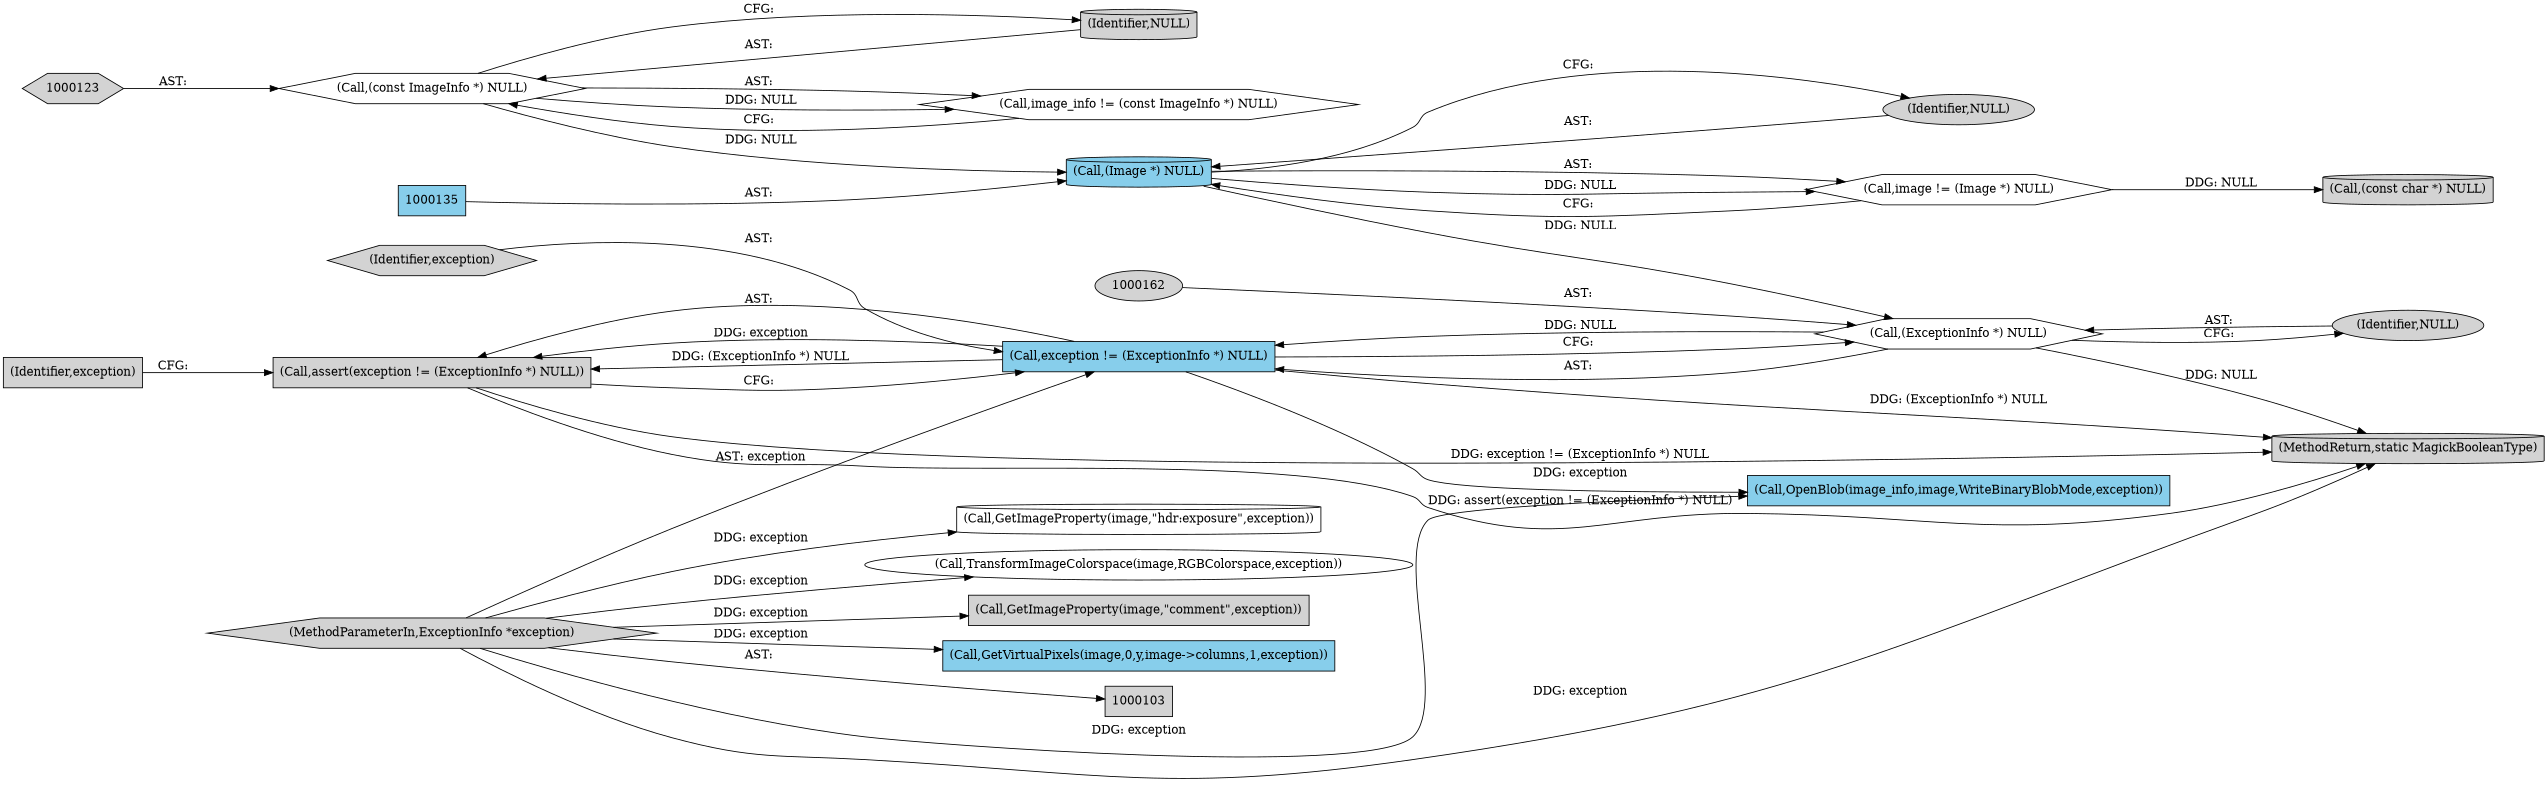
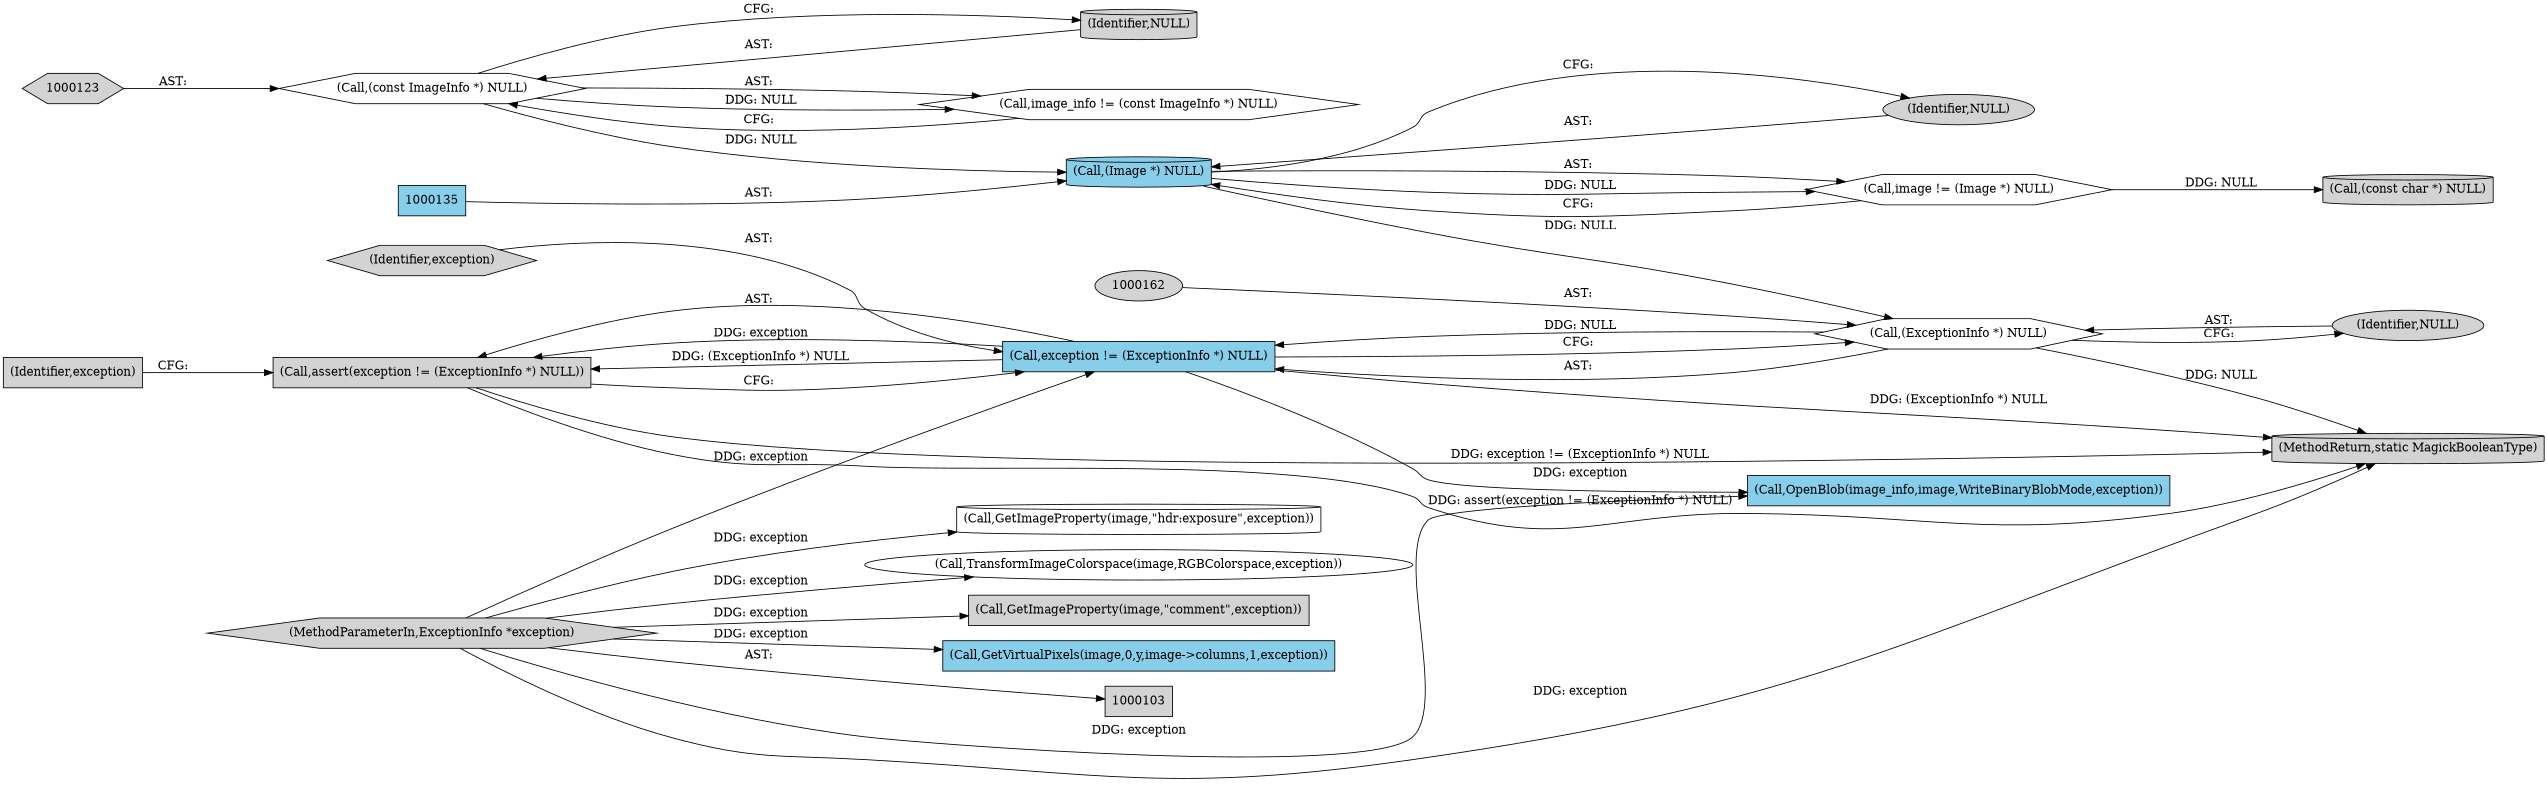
edge "(MethodParameterIn,ExceptionInfo *exception)" -> "(Call,exception != (ExceptionInfo *) NULL)": label "AST: exception" -> "DDG: exception"
